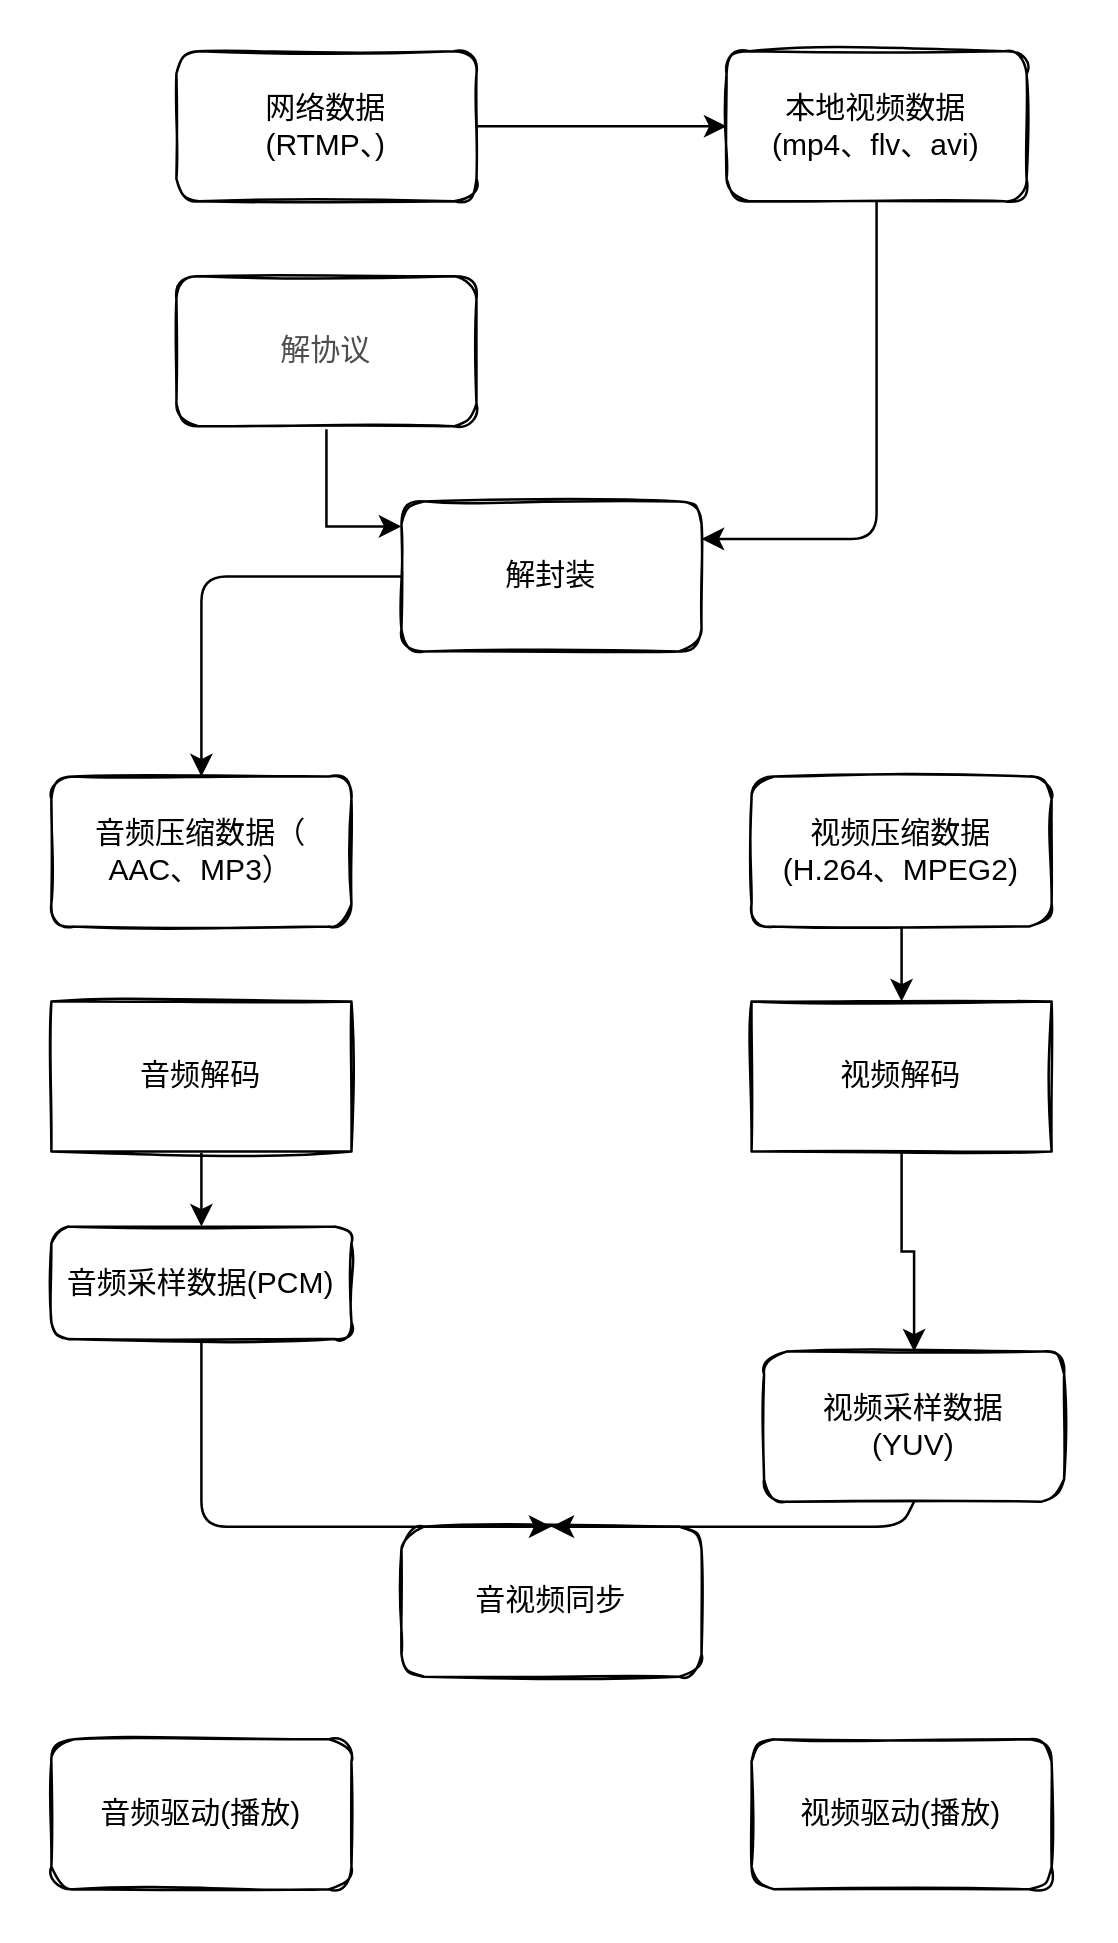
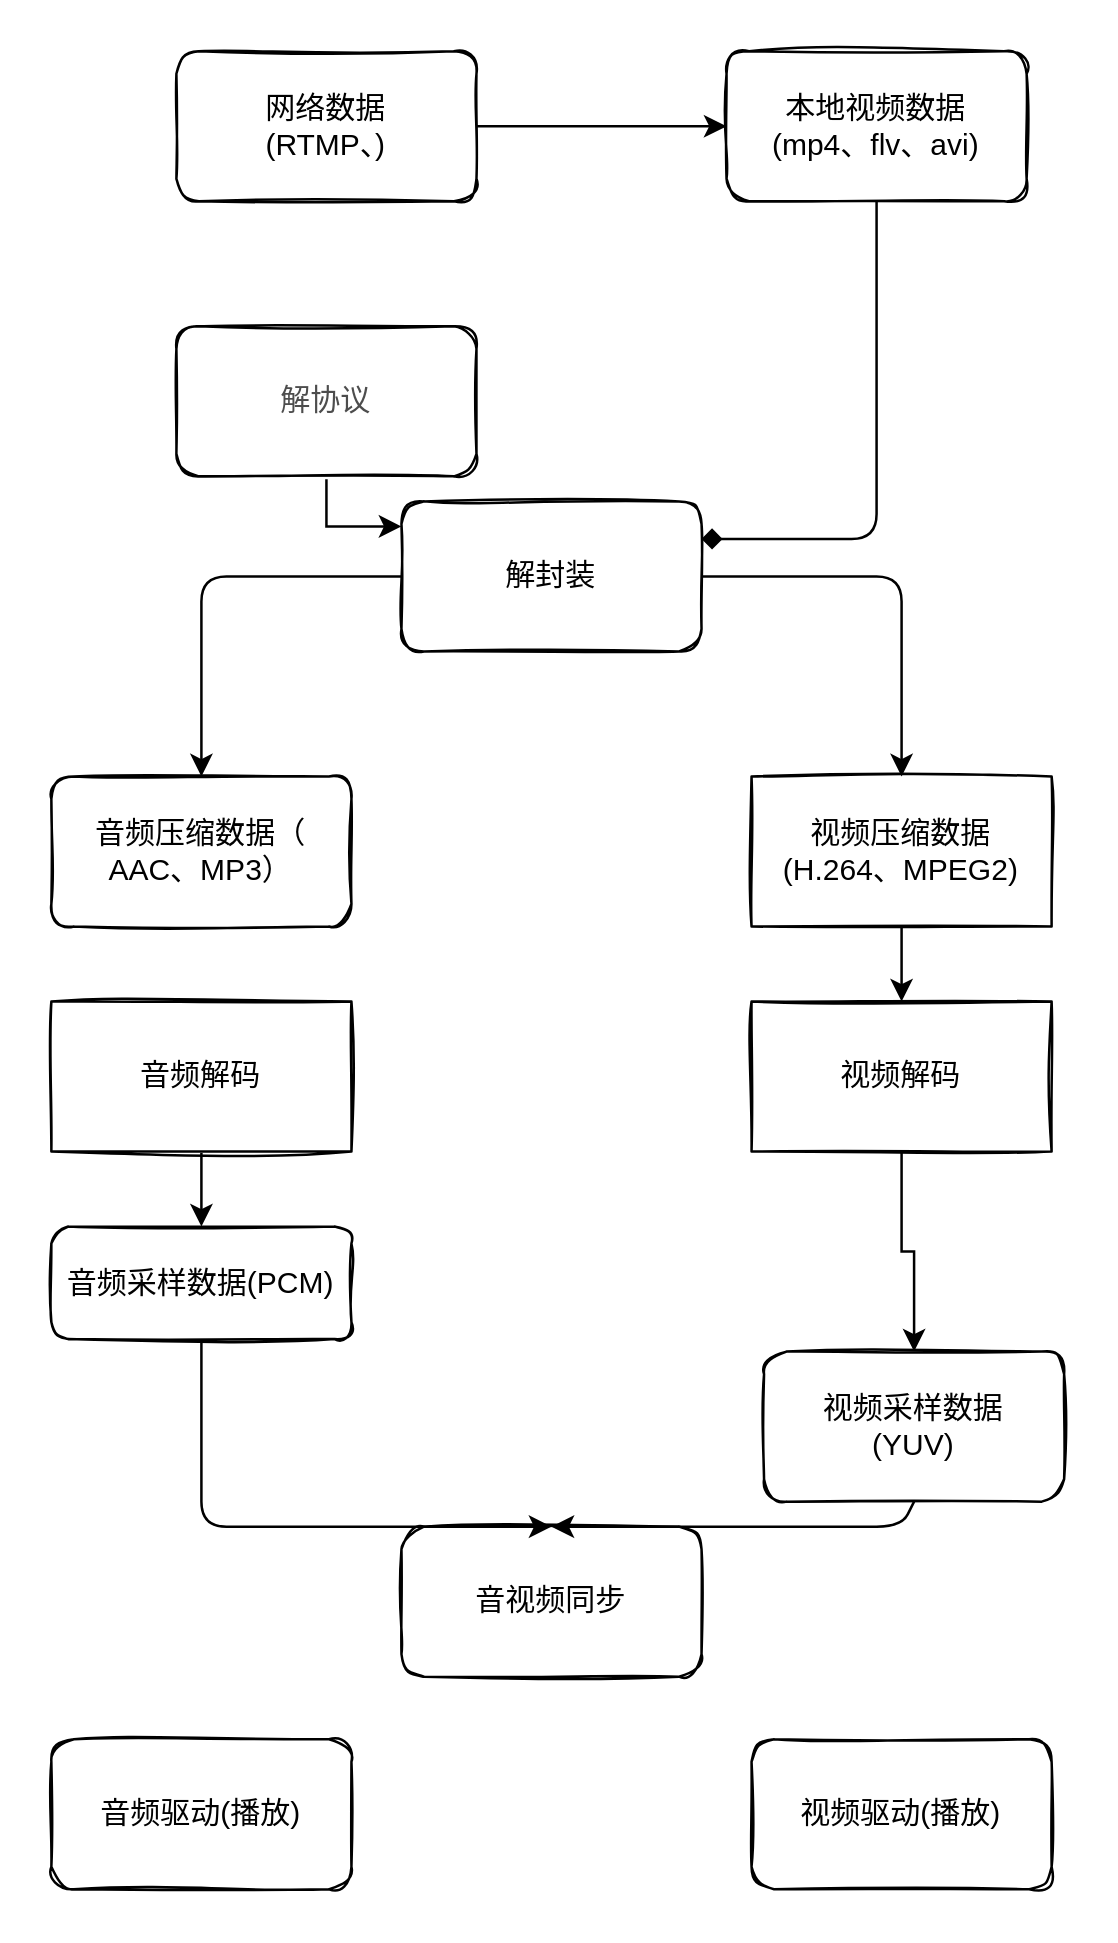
node "解协议": moved (326, 351) -> (326, 401)
edge "本地视频数据 (mp4、flv、avi)" -> "解封装": arrowhead classic -> diamond
edge "解封装" -> "视频压缩数据(H.264、MPEG2)": added
node "视频压缩数据(H.264、MPEG2)": shape rounded rectangle -> rectangle
